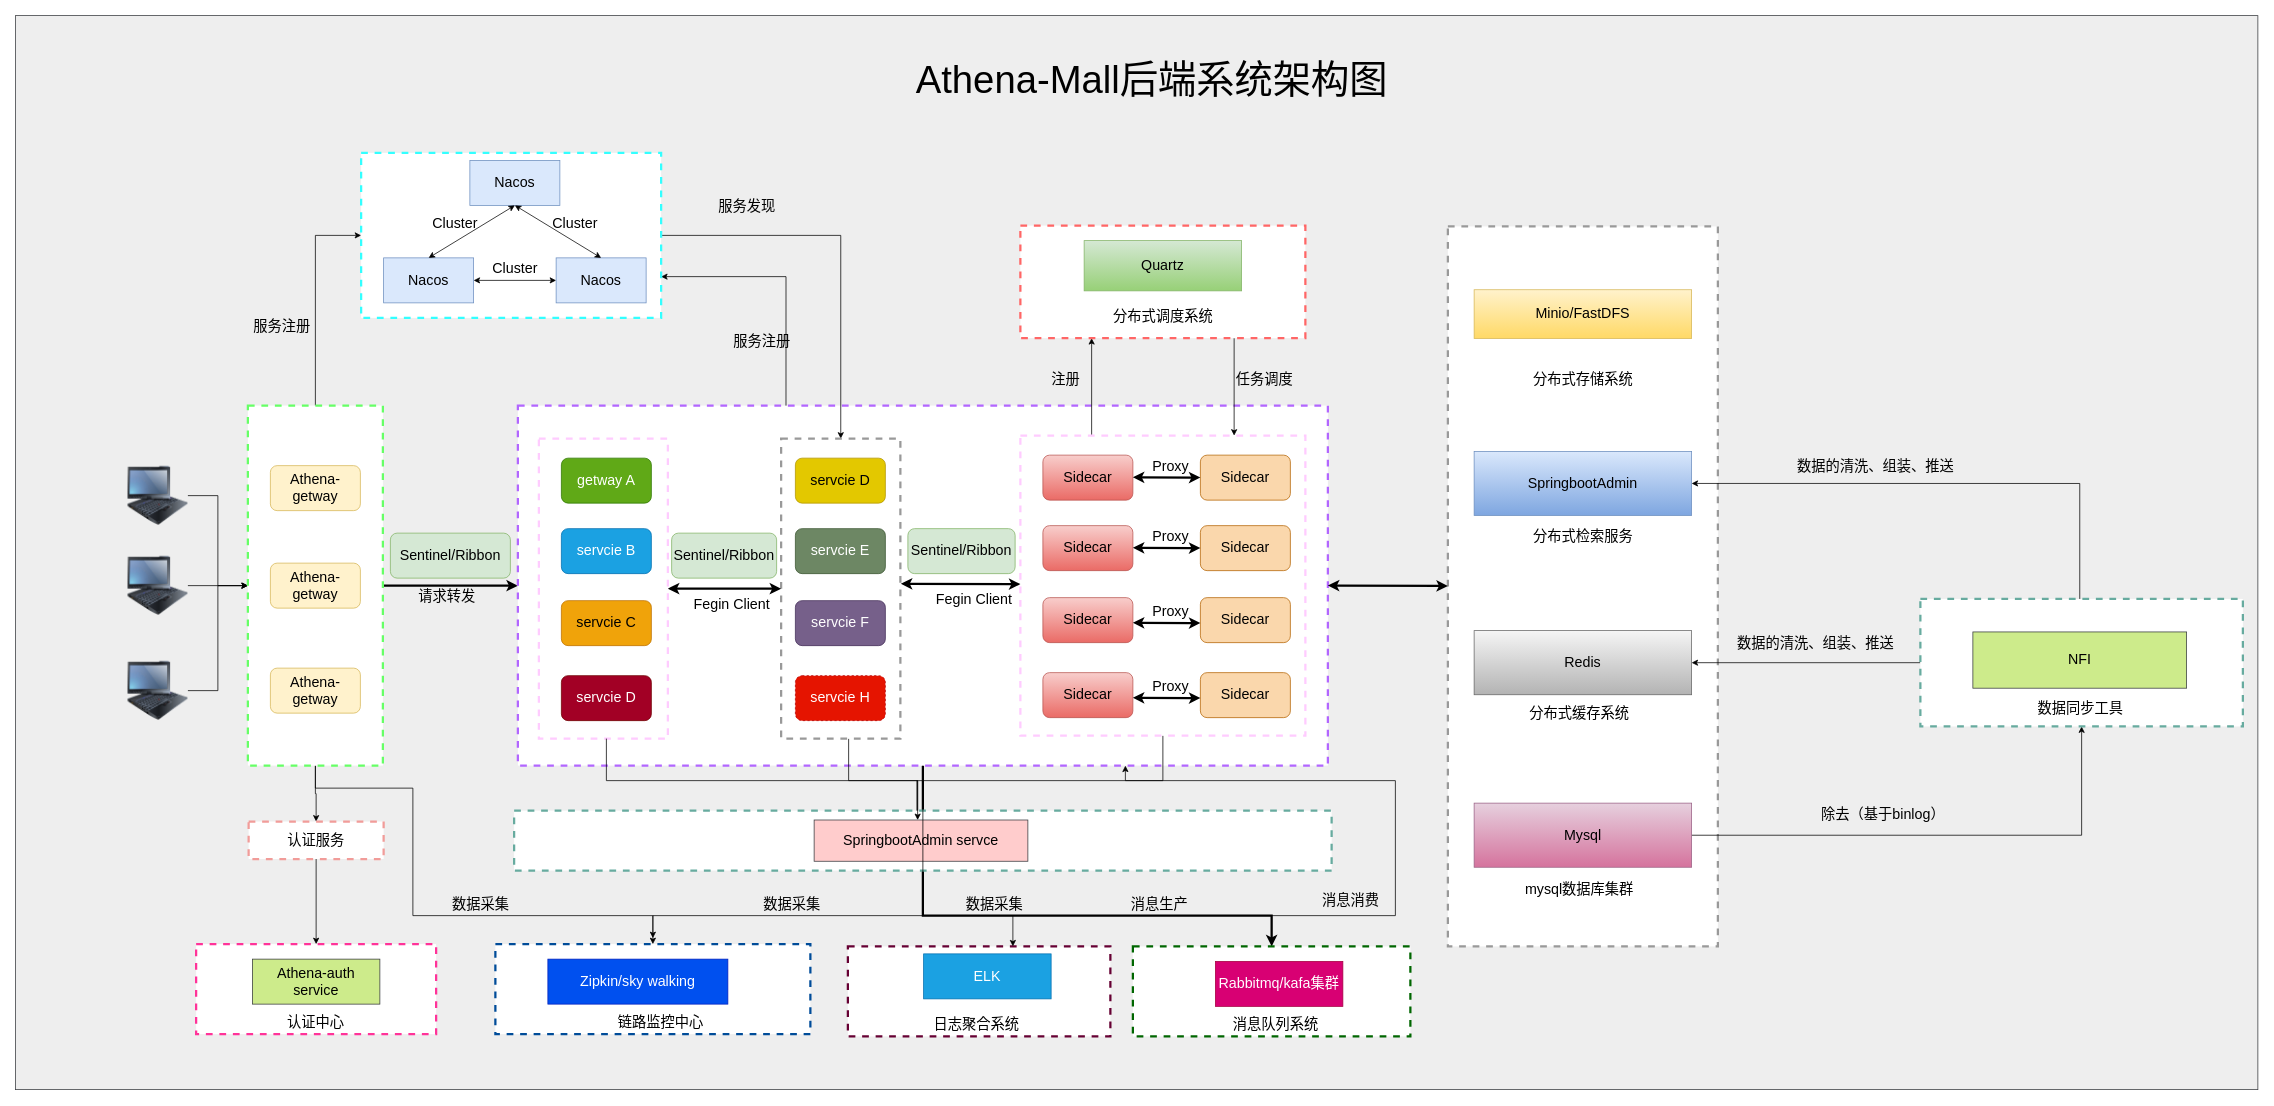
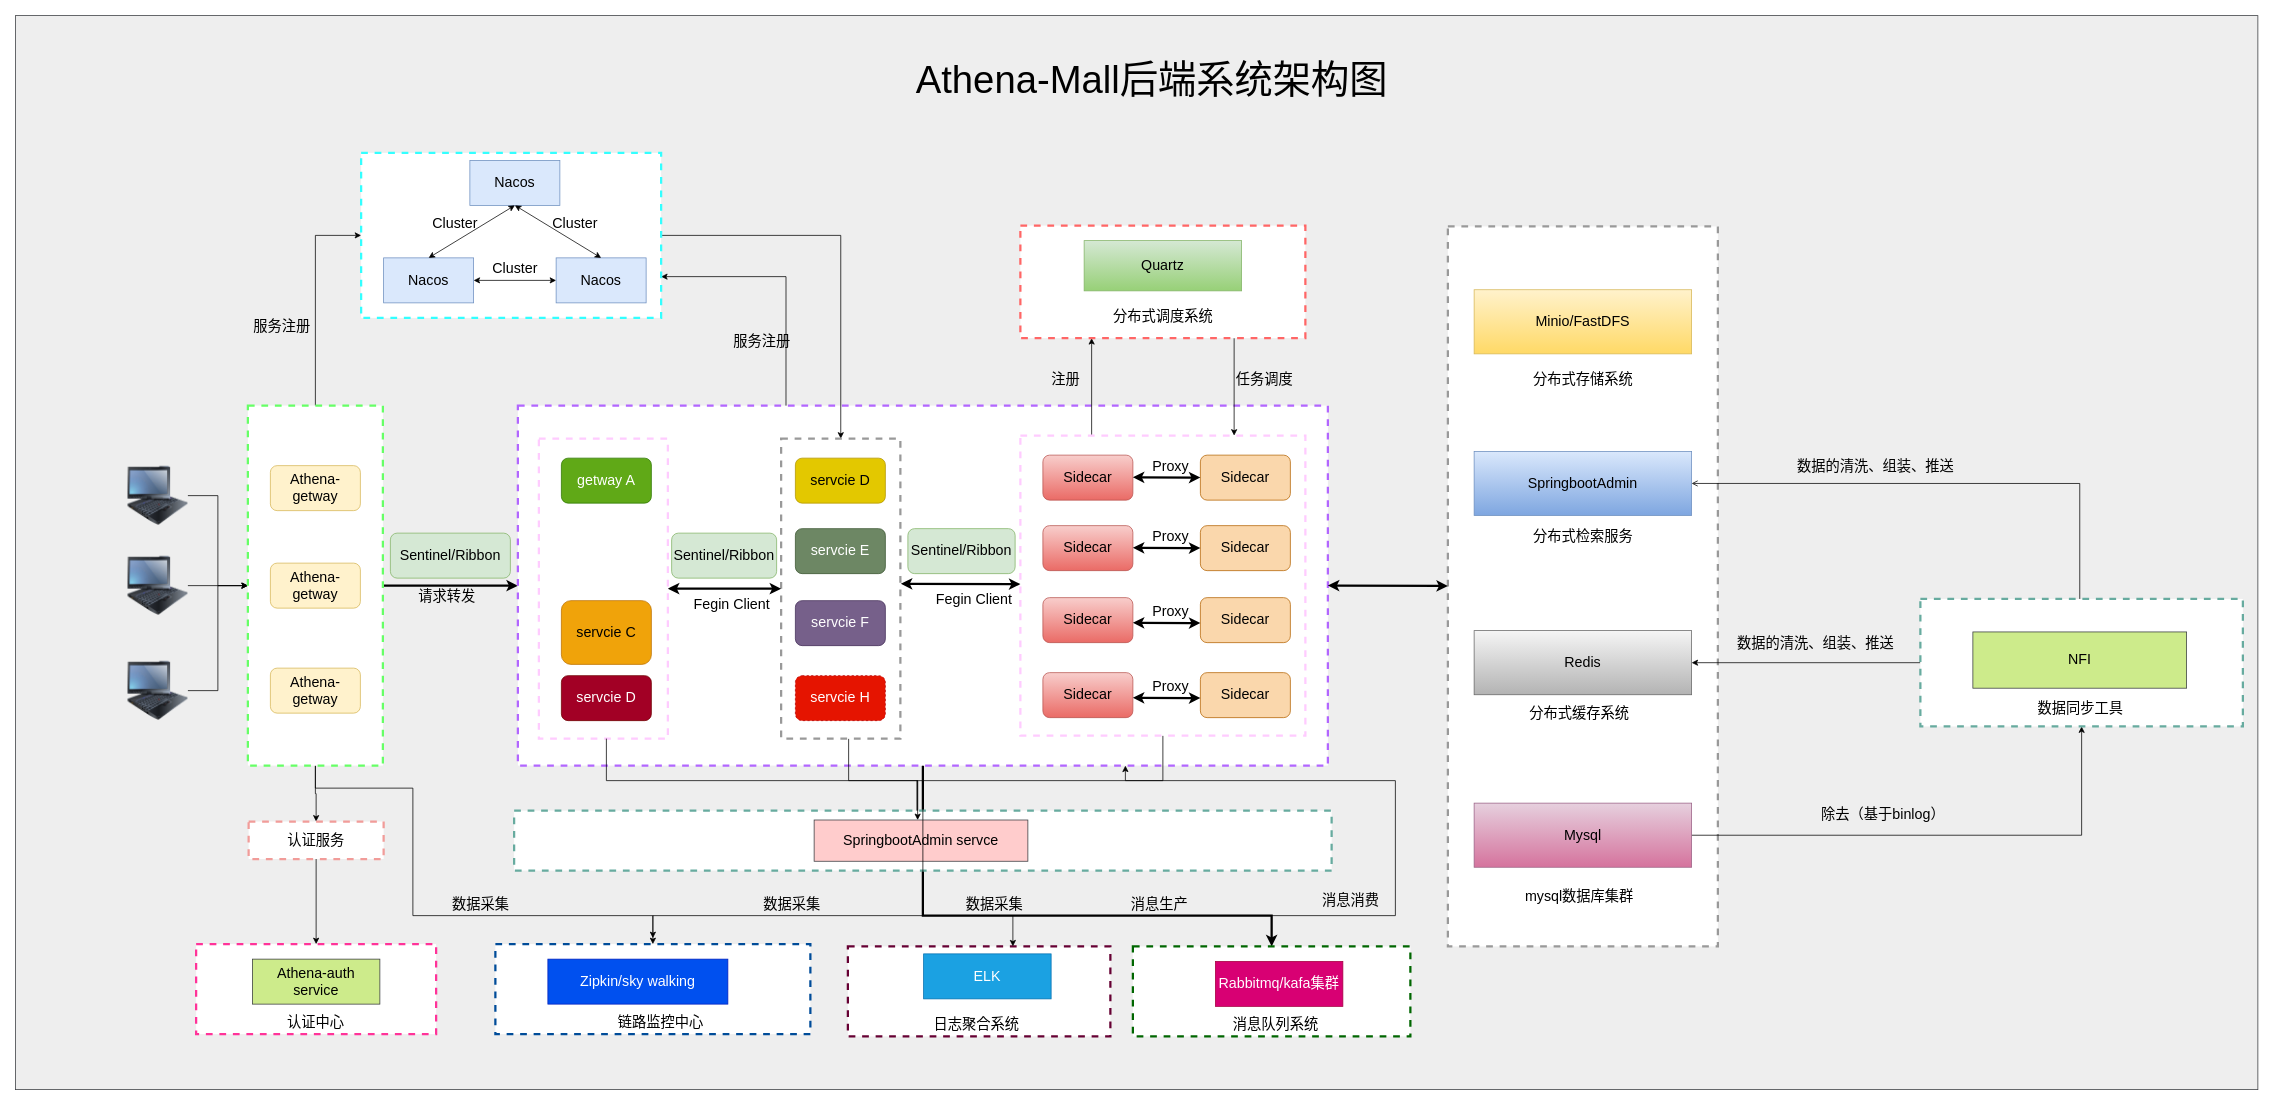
node "服务发现": removed
node "Minio/FastDFS": size 218x49 -> 218x64
edge "NFI" -> "SpringbootAdmin": arrowhead classic -> open
node "servcie B": removed
node "servcie C": size 90x45 -> 90x64
node "mysql数据库集群": moved (1579, 889) -> (1579, 897)
